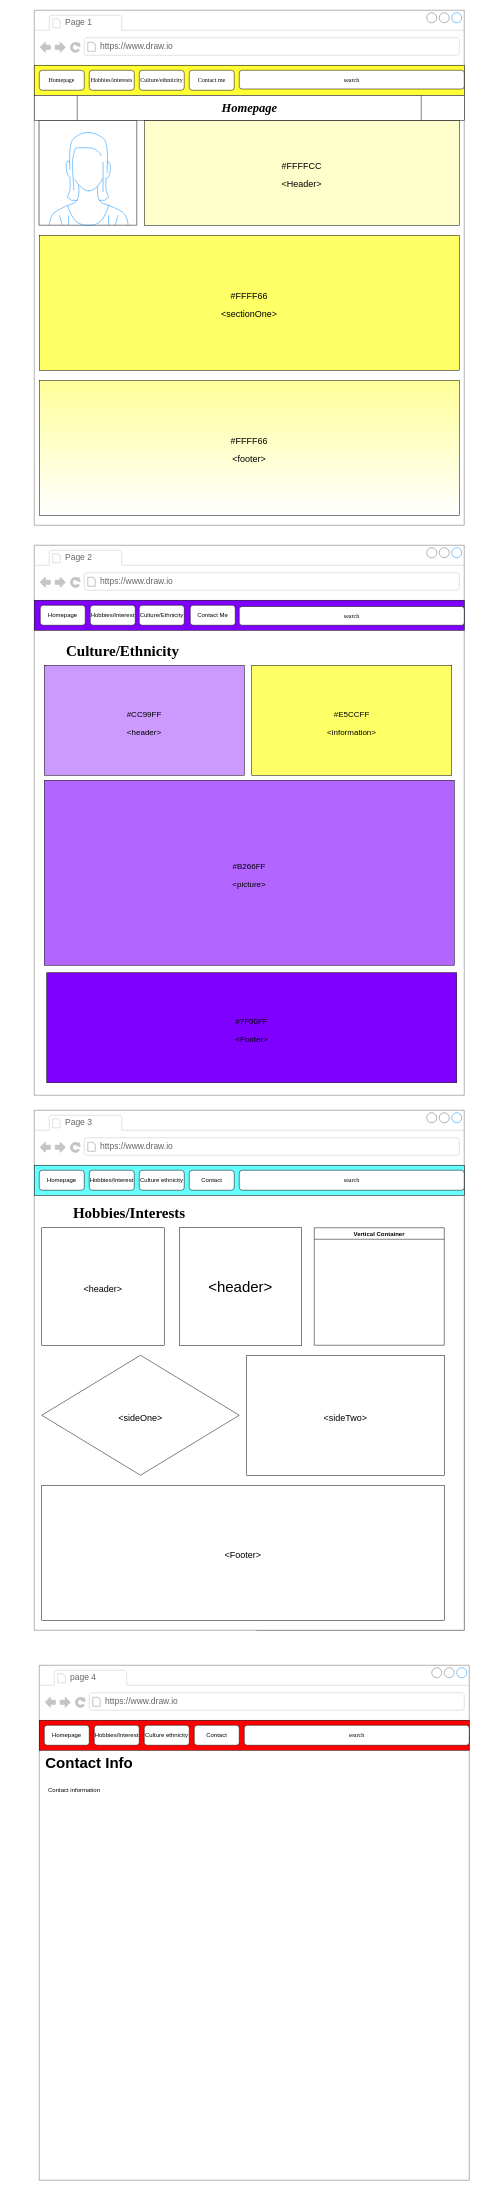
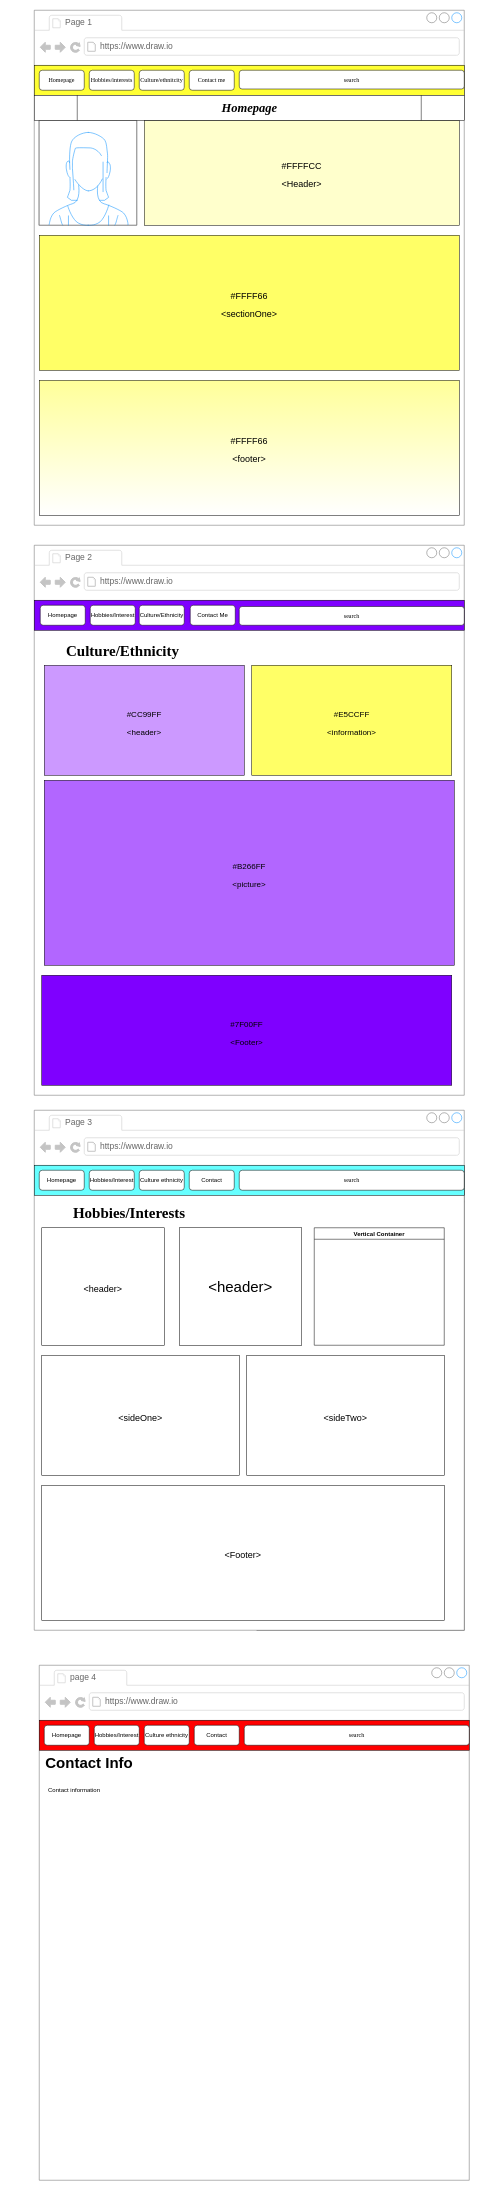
node "#7F00FF <Footer>": moved (252, 1028) -> (247, 1030)
node "<sideOne>": shape diamond -> rectangle
